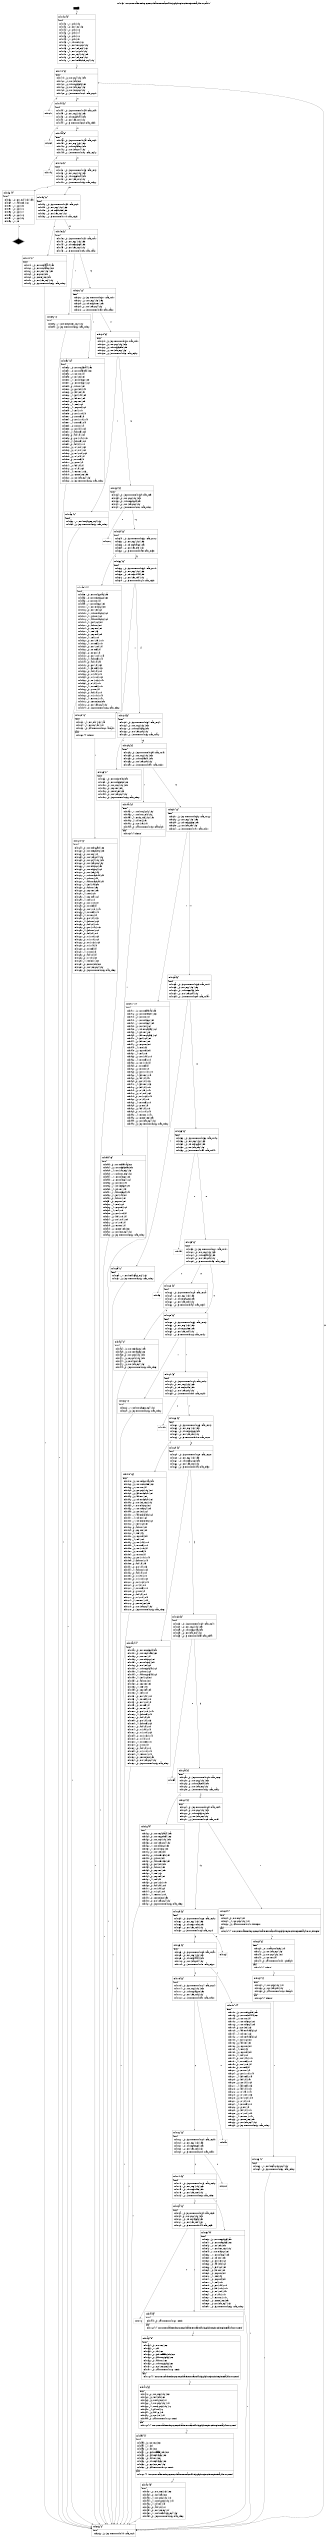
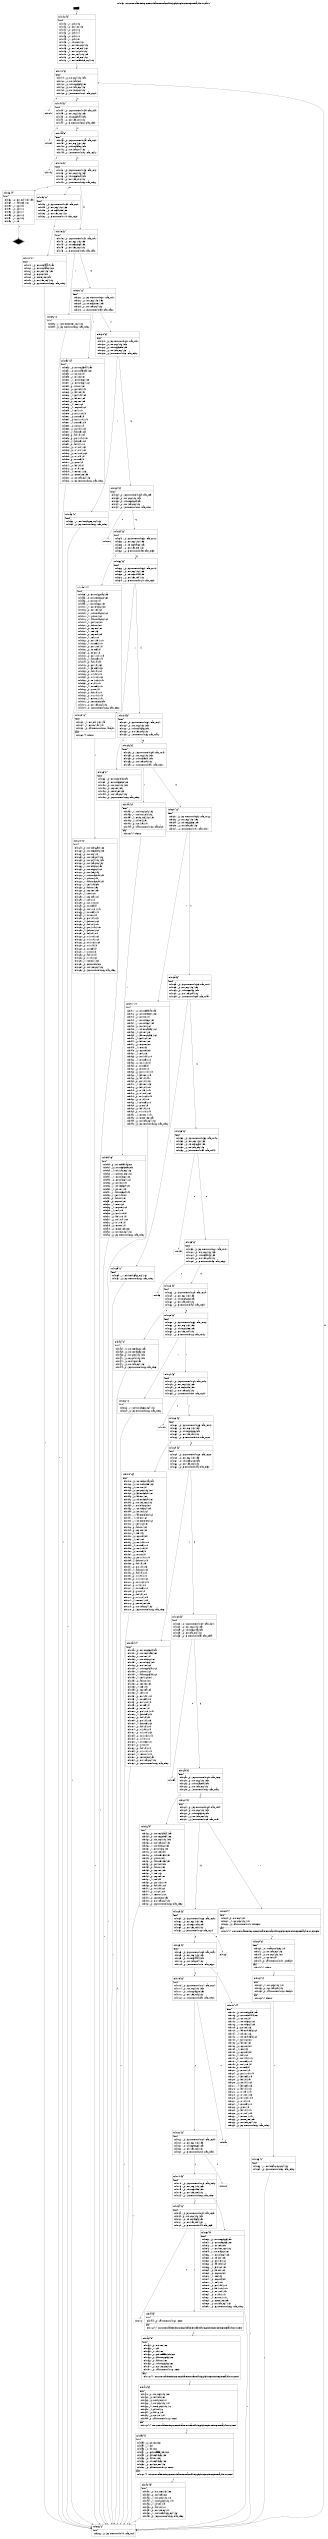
edge "0x4014d6 [22]" -> "0x4014ec [22]": now "0x4014c0 [22]" -> "0x4014ec [22]"
edge "0x4015fc [25]" -> "0x40162e [25]": now "0x401615 [25]" -> "0x40162e [25]"
